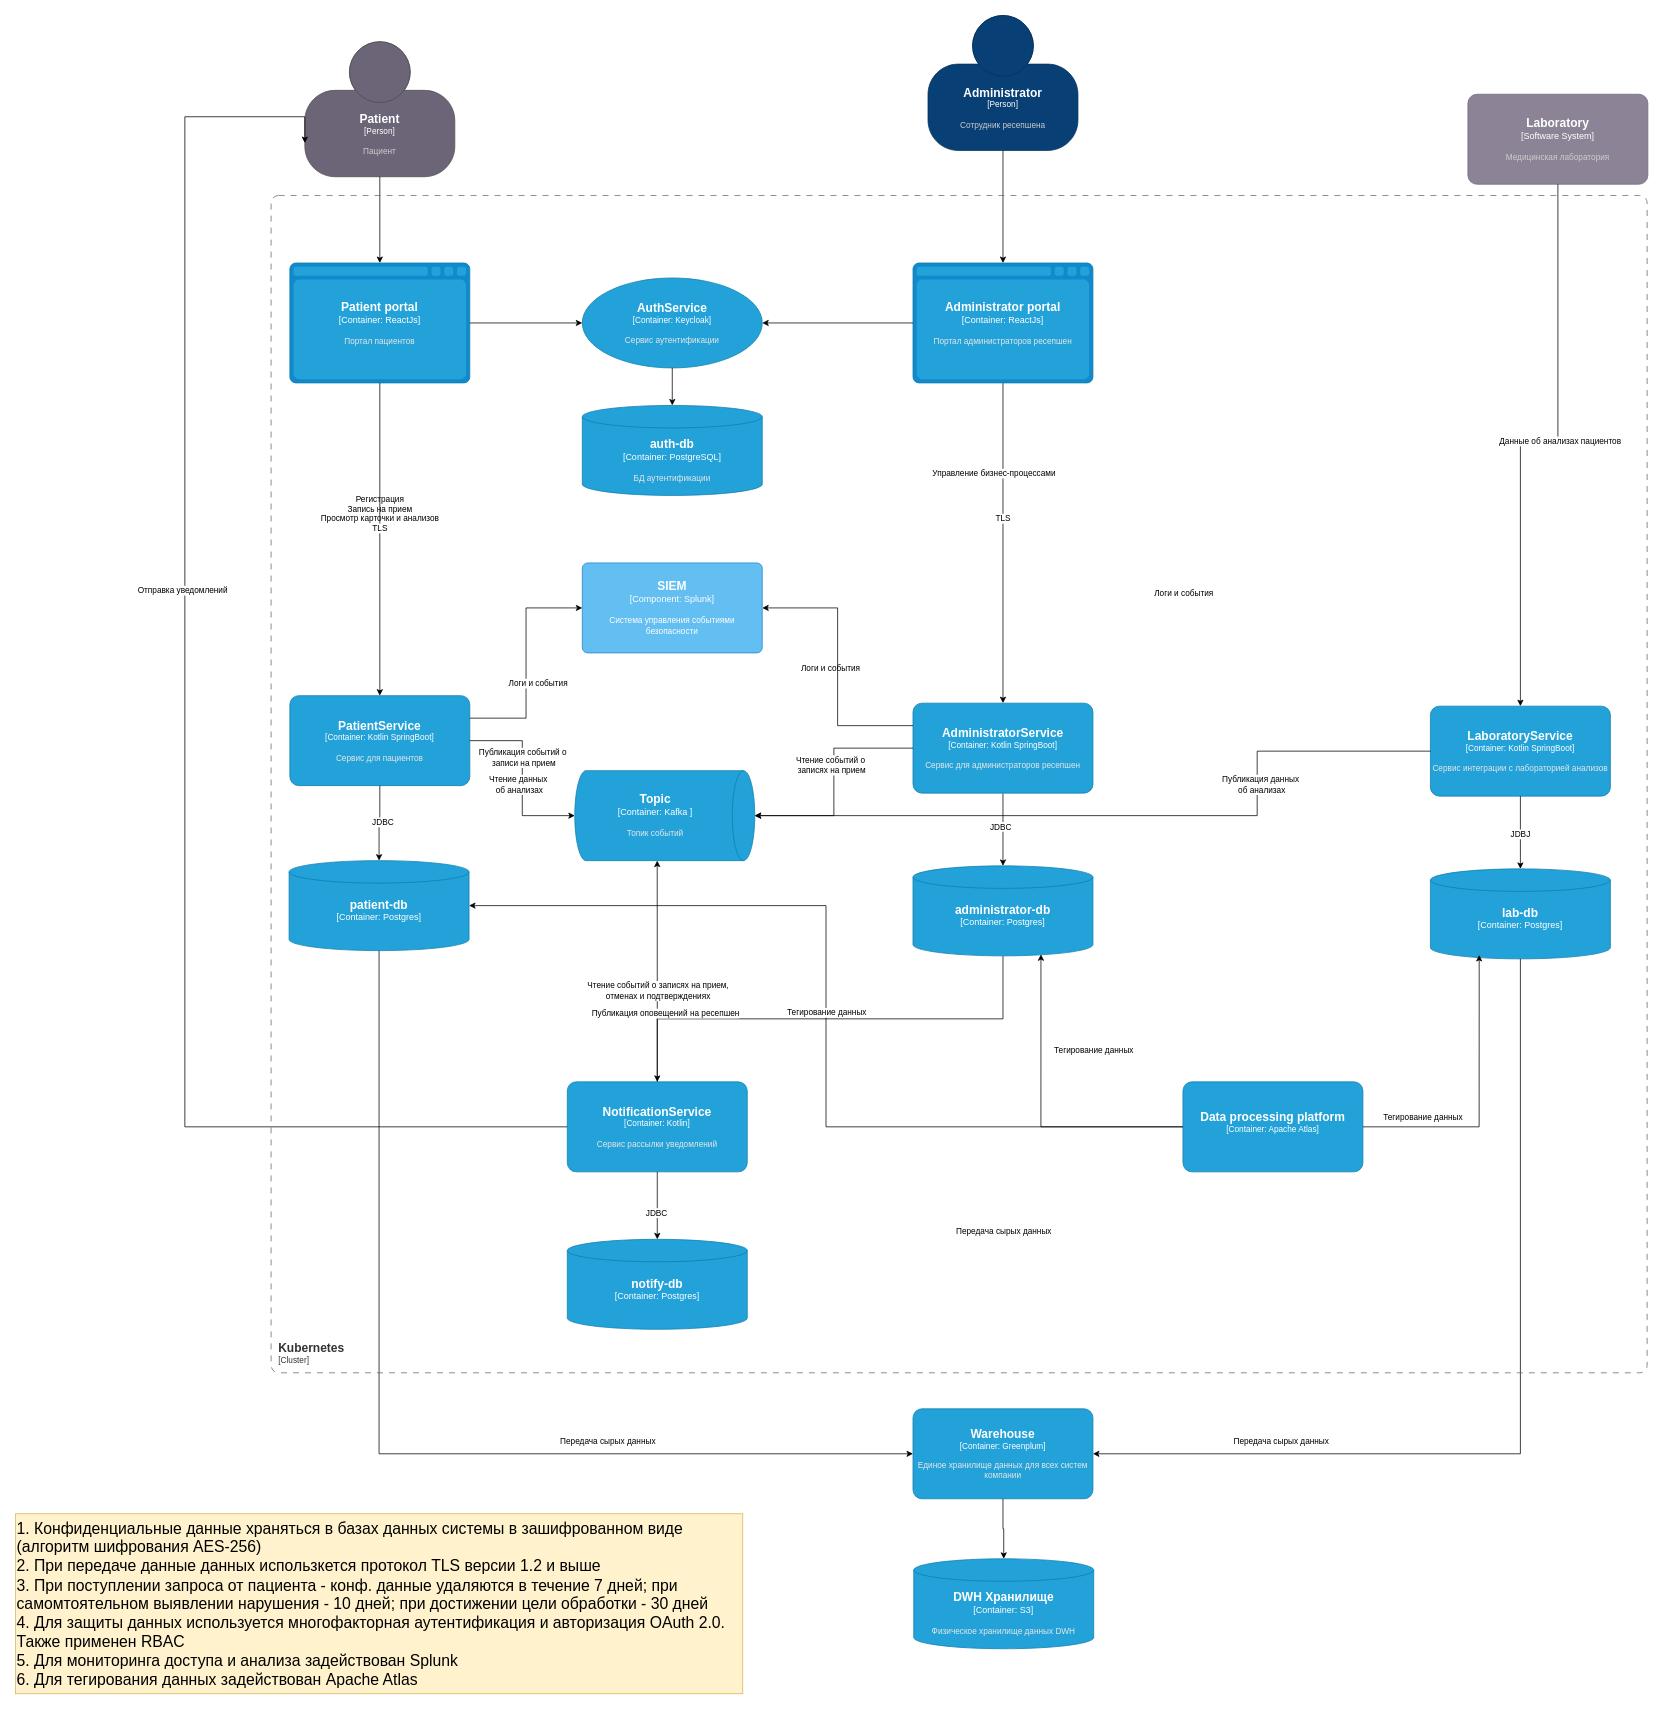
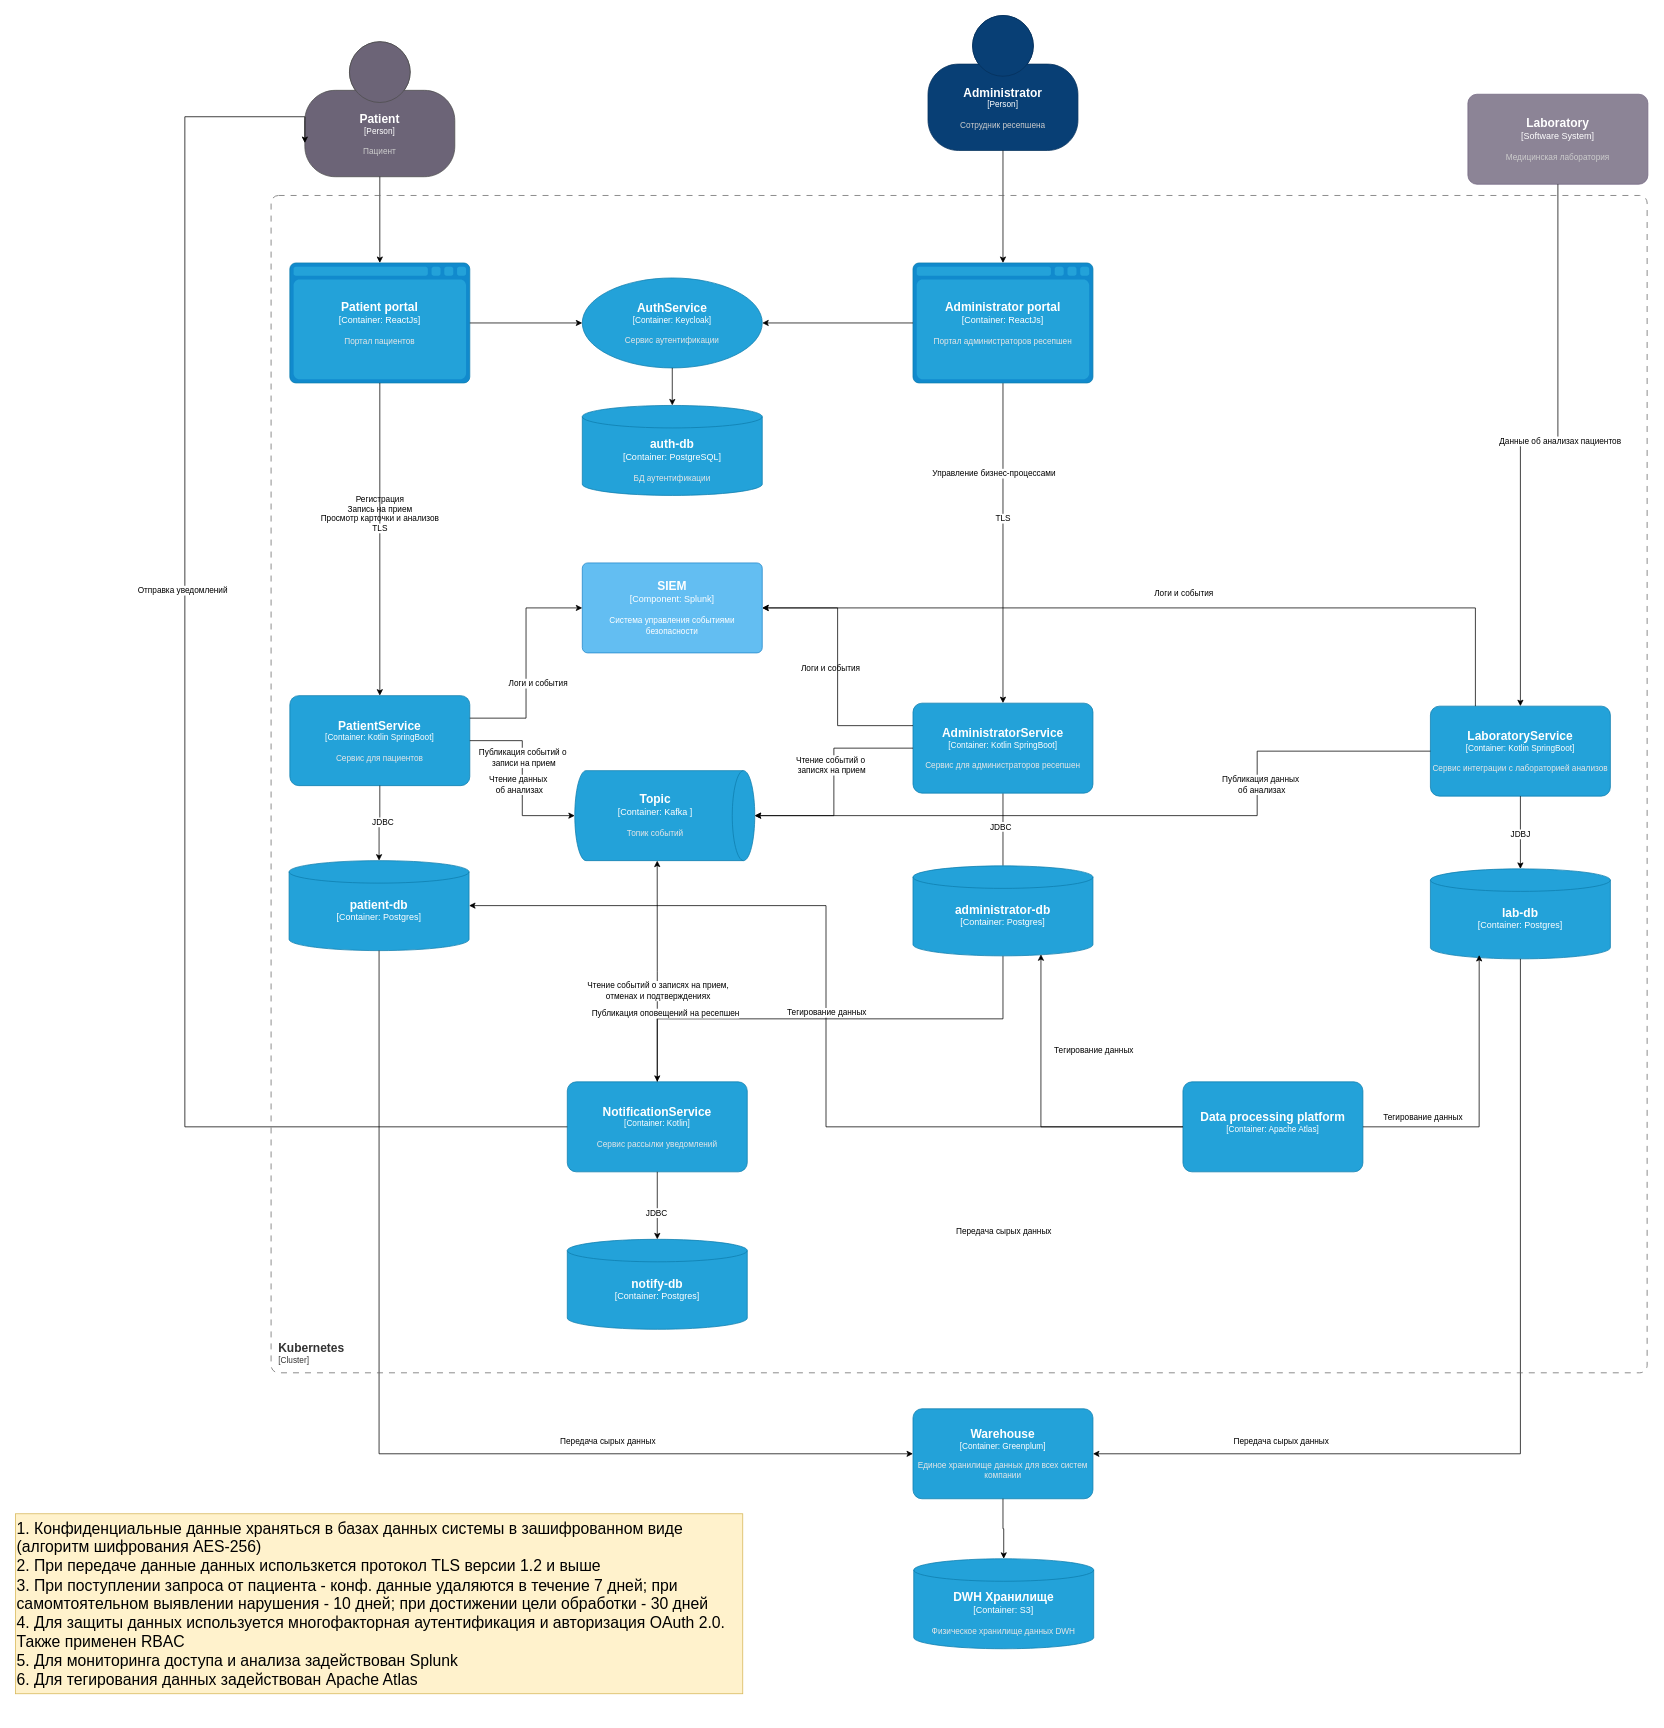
edge "LaboratoryService [Container: Kotlin SpringBoot] Сервис интеграции с лабораторией анализов" -> "SIEM [Component: Splunk] Система управления событиями безопасности": added
edge "AdministratorService [Container: Kotlin SpringBoot] Сервис для администраторов ресепшен" -> "administrator-db [Container: Postgres]": arrowhead classic -> none
